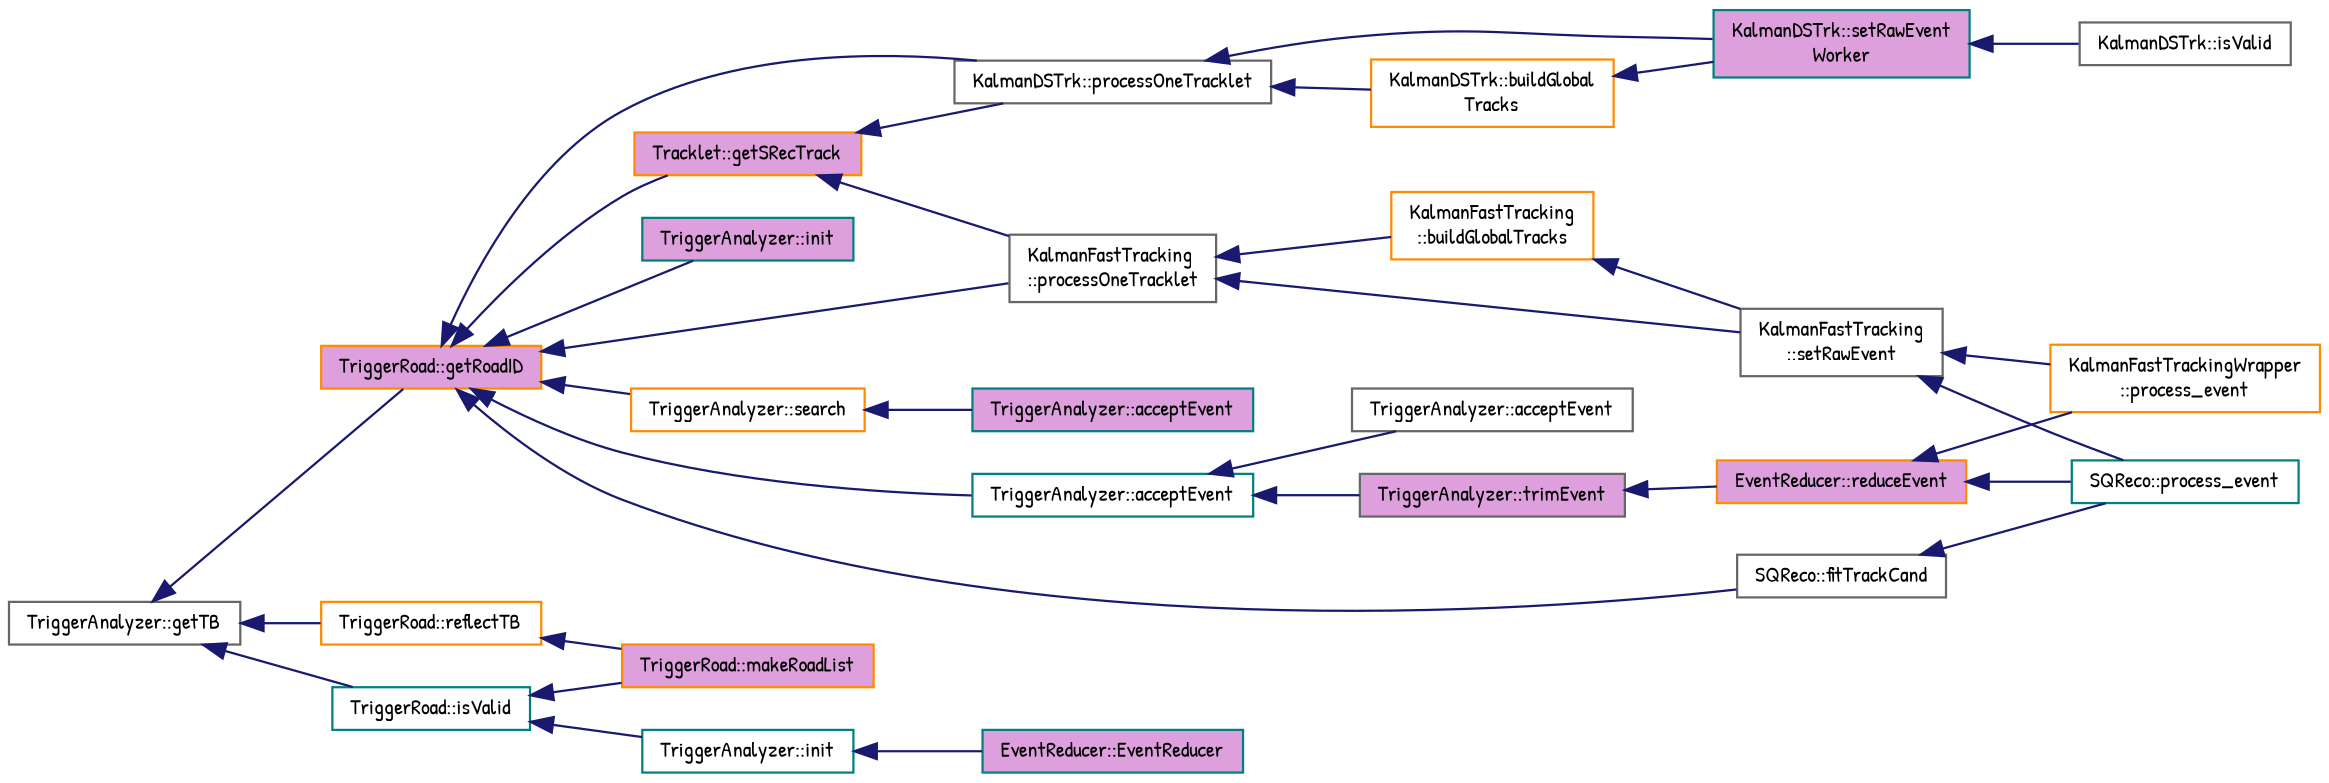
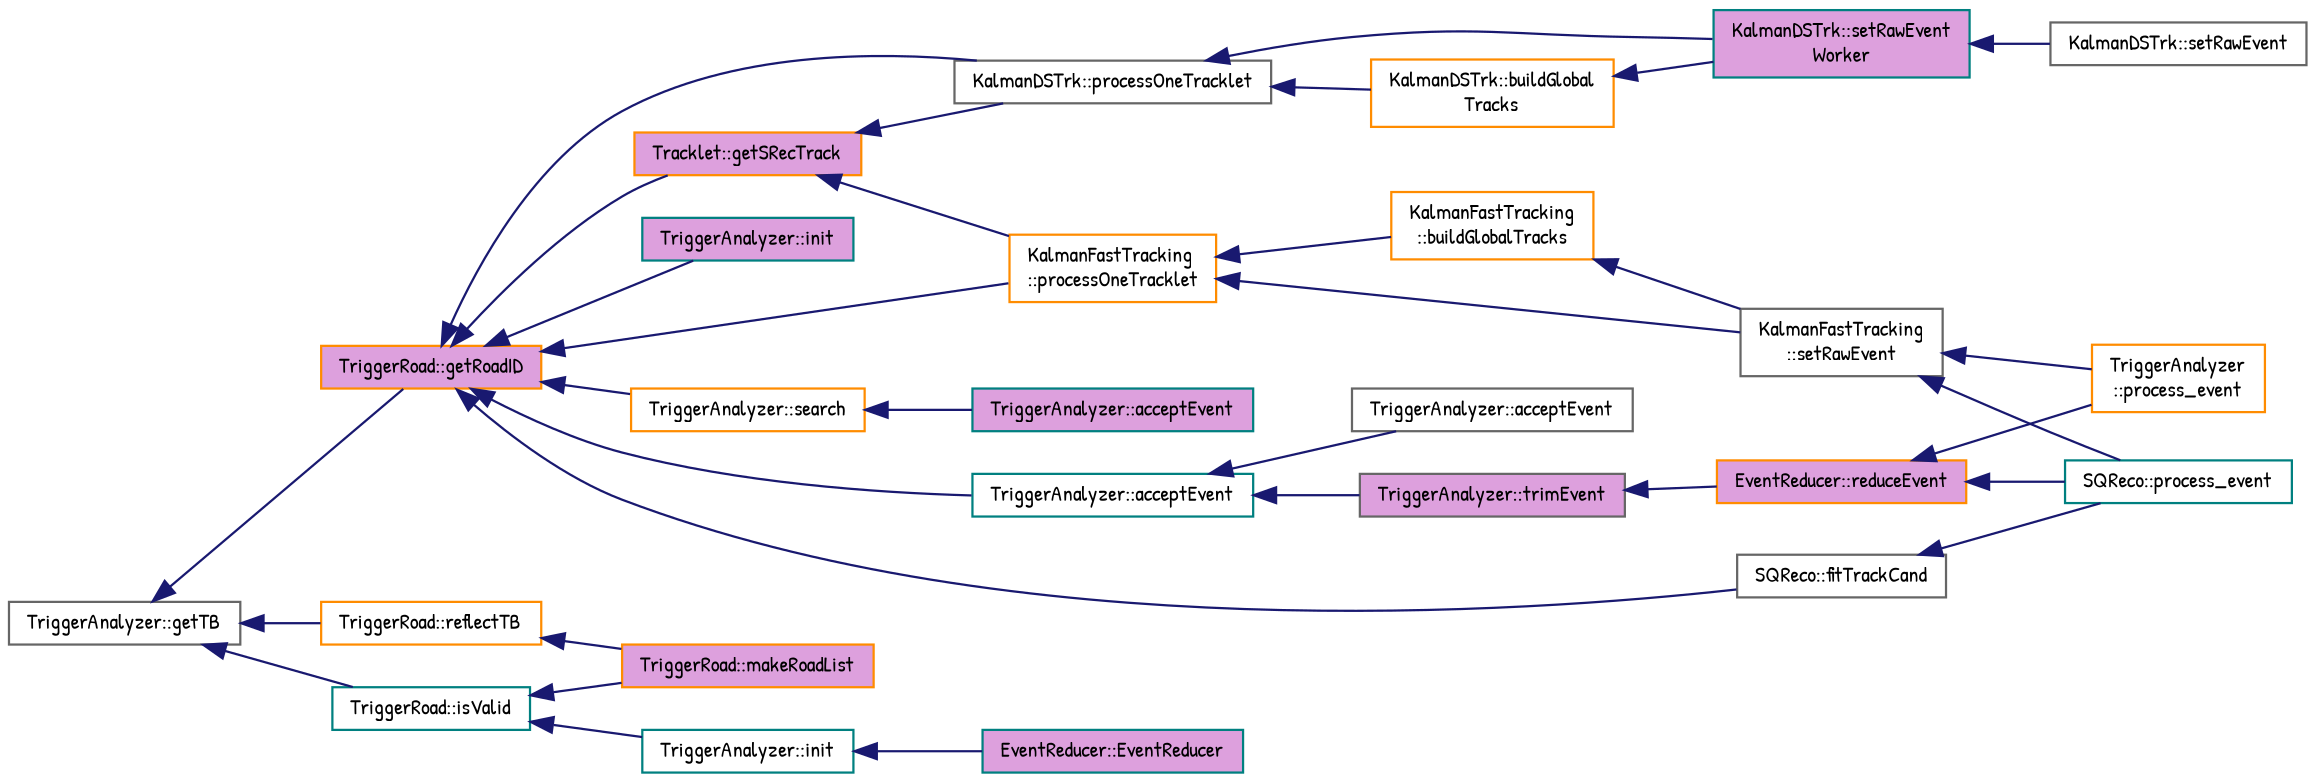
node "KalmanDSTrk::isValid": label "KalmanDSTrk::isValid" -> "KalmanDSTrk::setRawEvent"
node "KalmanFastTracking ::processOneTracklet": color gray40 -> darkorange
node "KalmanFastTrackingWrapper ::process_event": label "KalmanFastTrackingWrapper ::process_event" -> "TriggerAnalyzer ::process_event"
